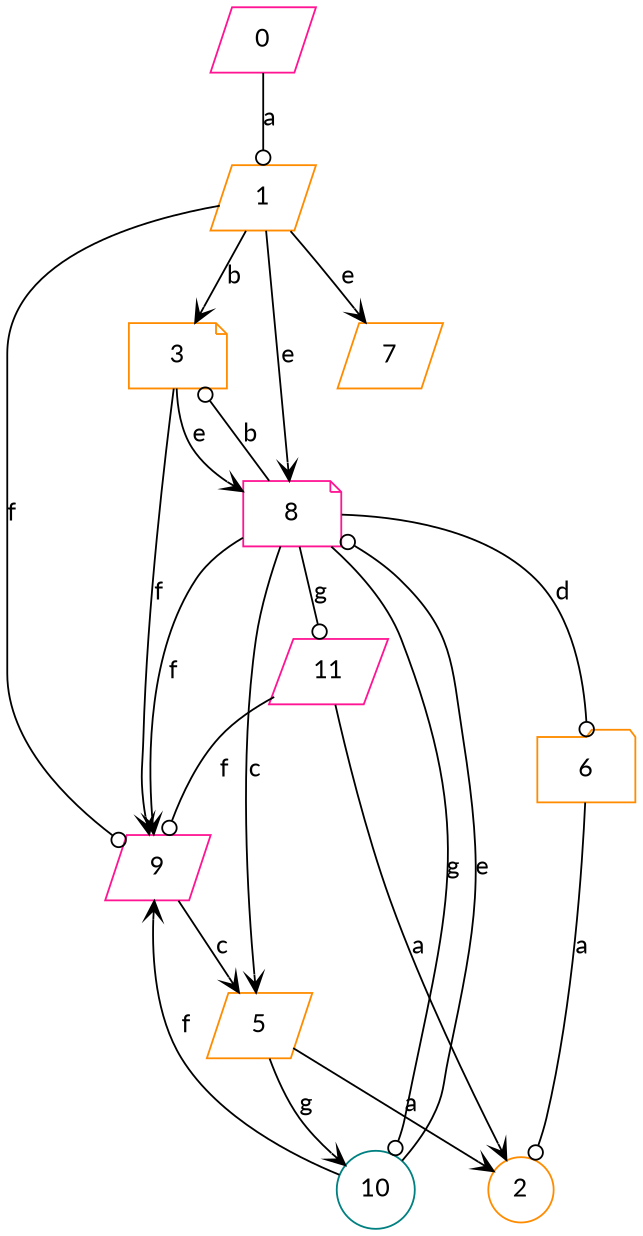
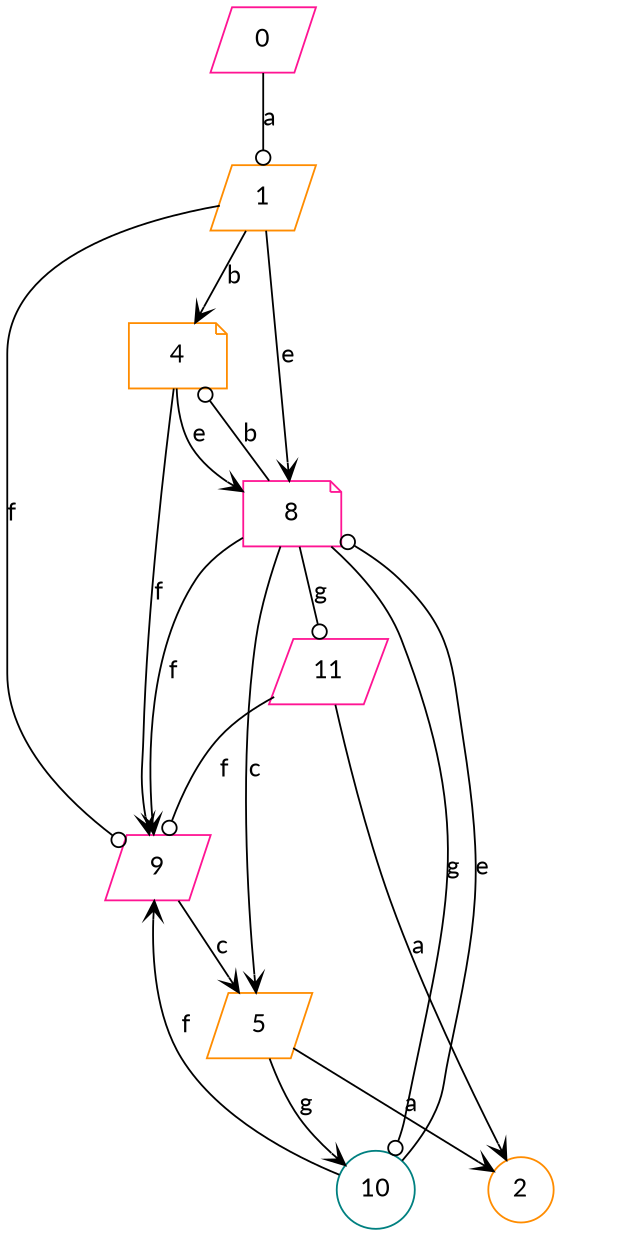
node "3": label "3" -> "4"
node "7": removed
node "6": removed
